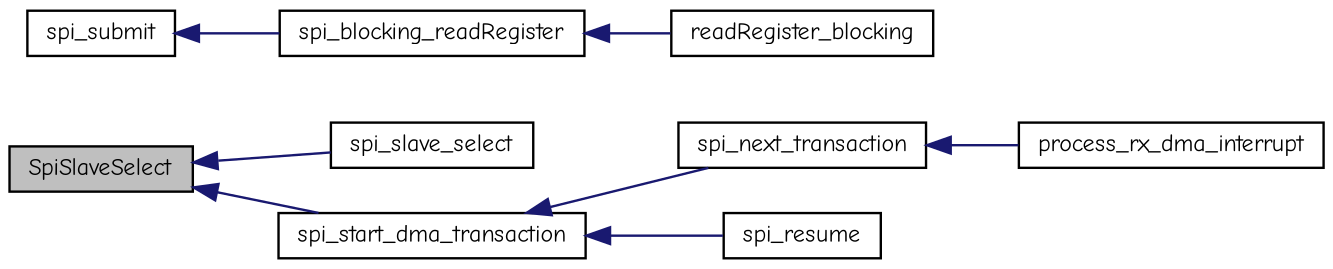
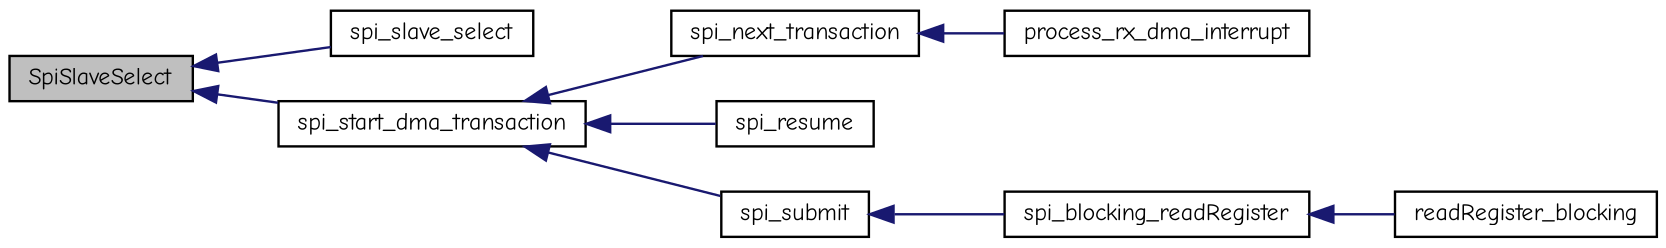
edge "spi_submit" -> "spi_start_dma_transaction": added
